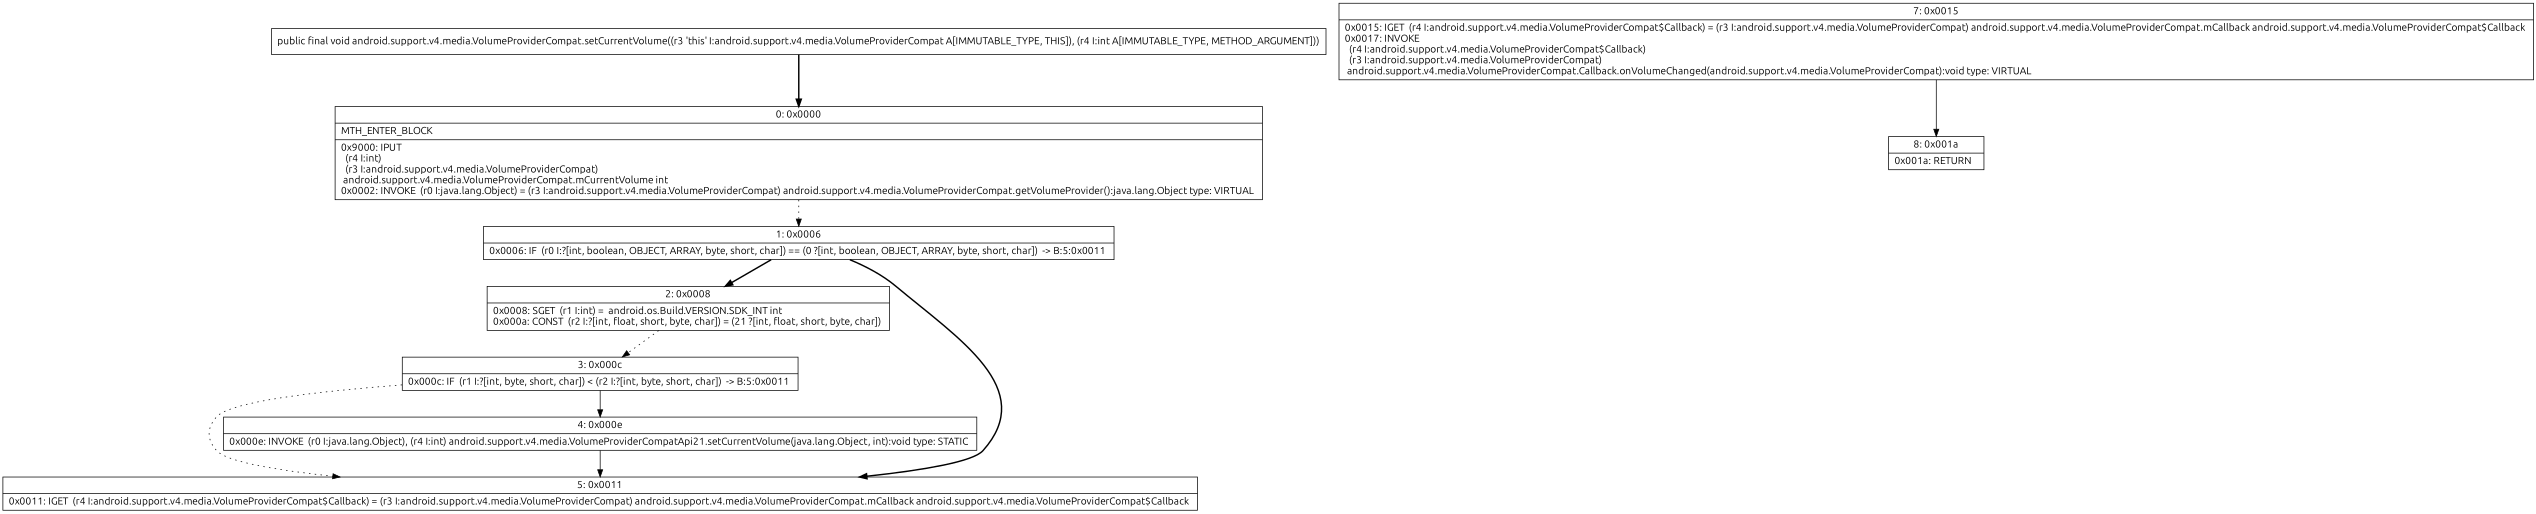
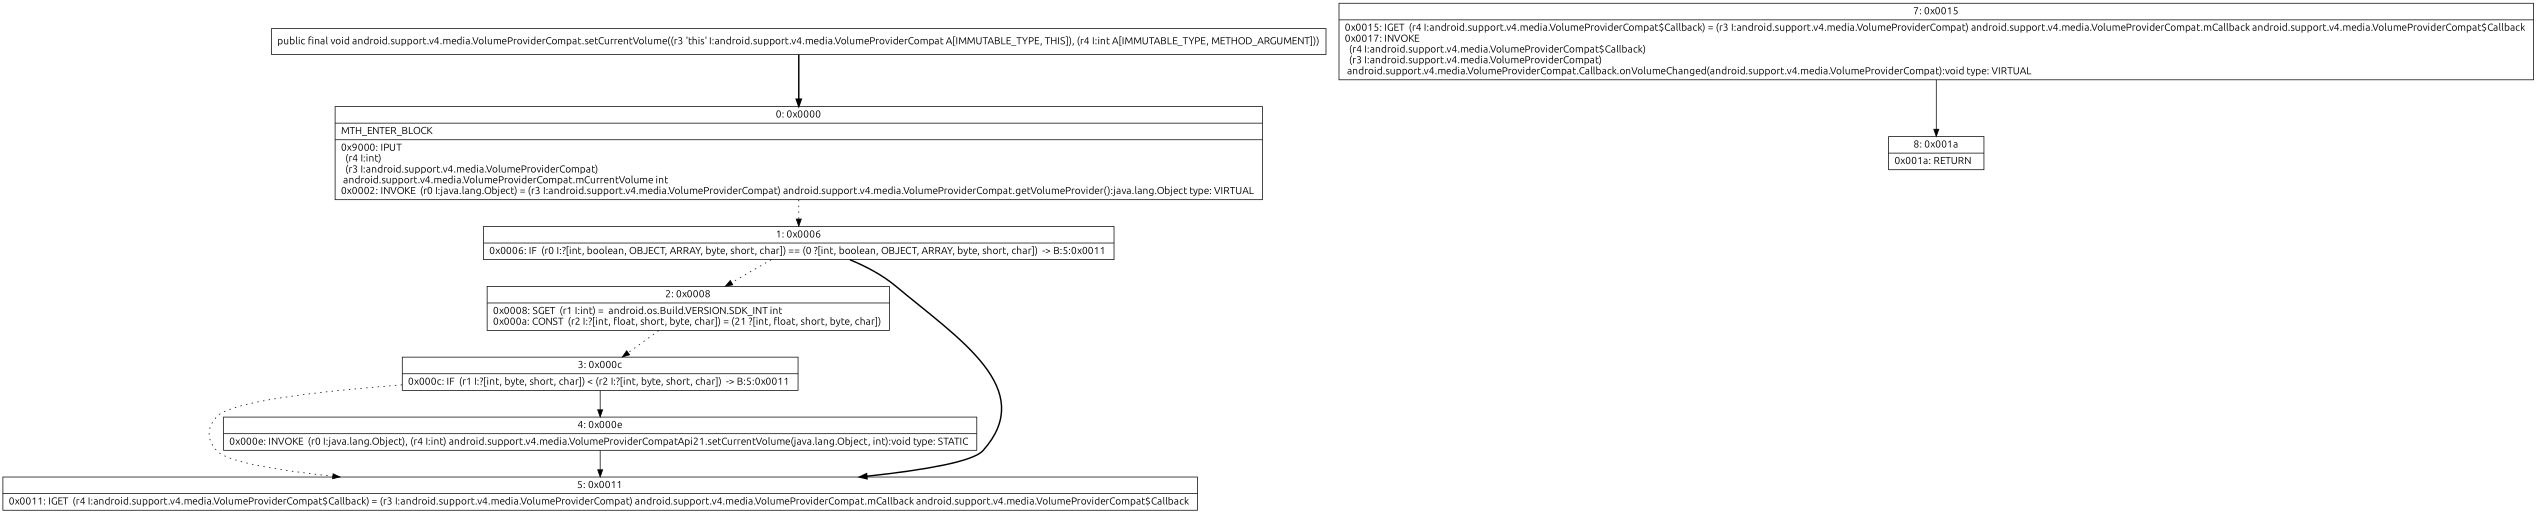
edge "1: 0x0006" -> "2: 0x0008": style bold -> dotted
